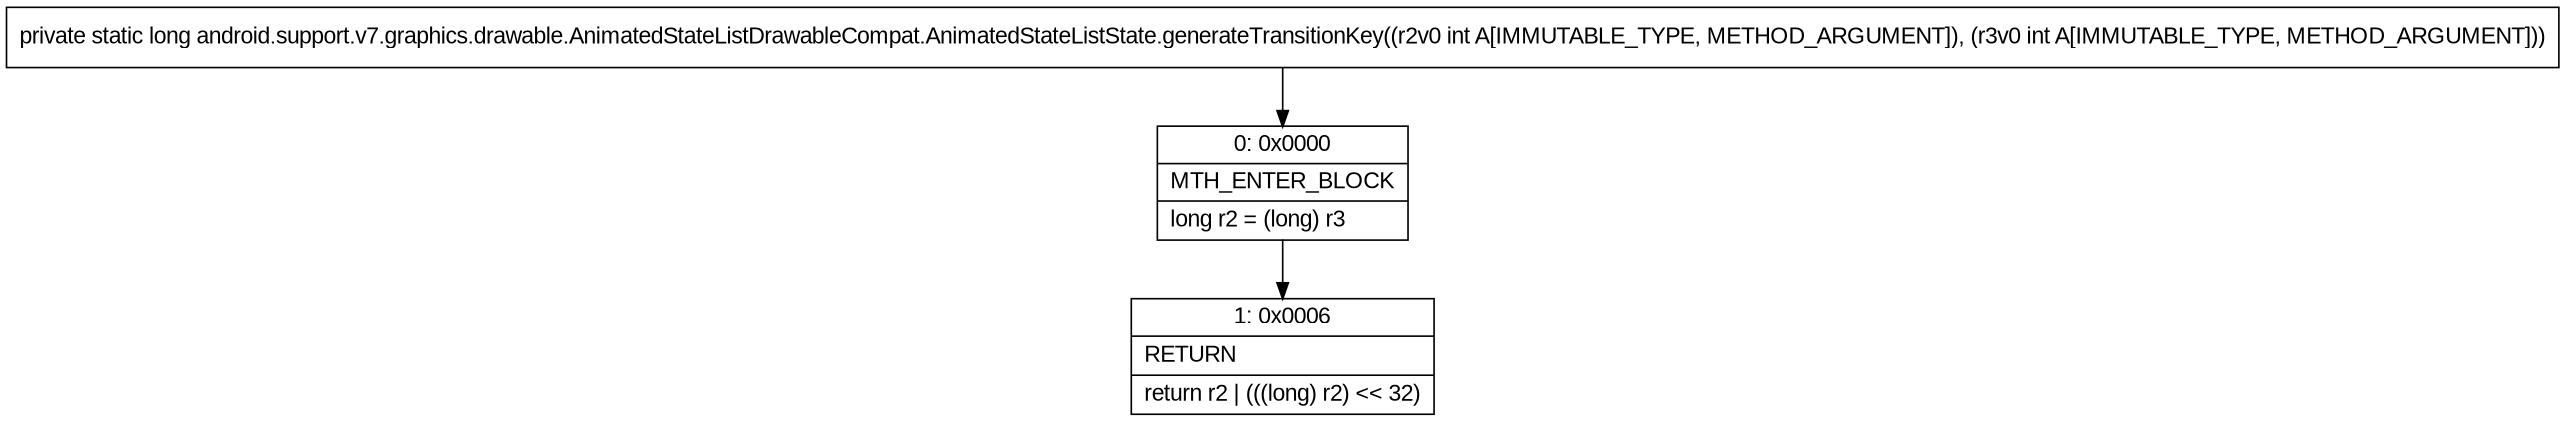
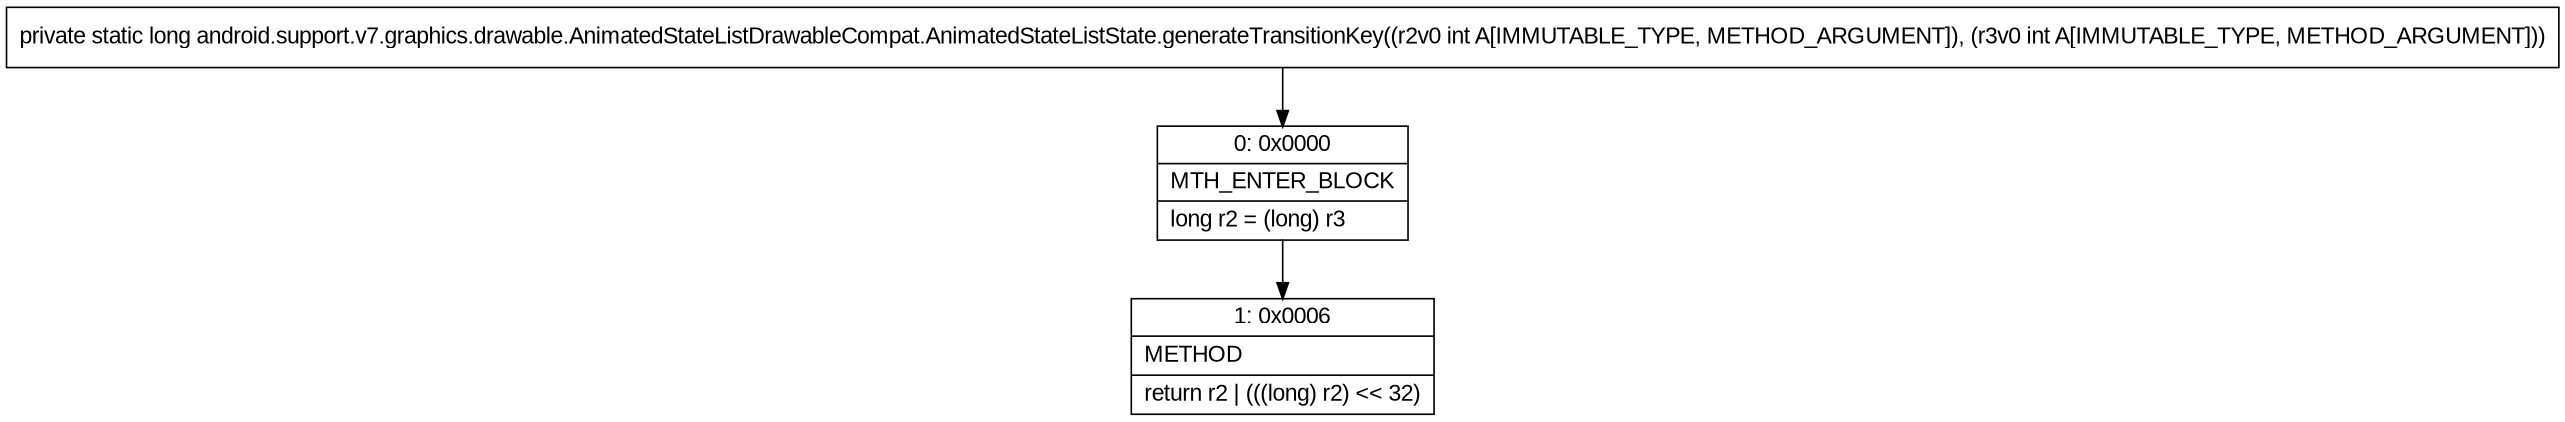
node "1: 0x0006": text "RETURN" -> "METHOD"
